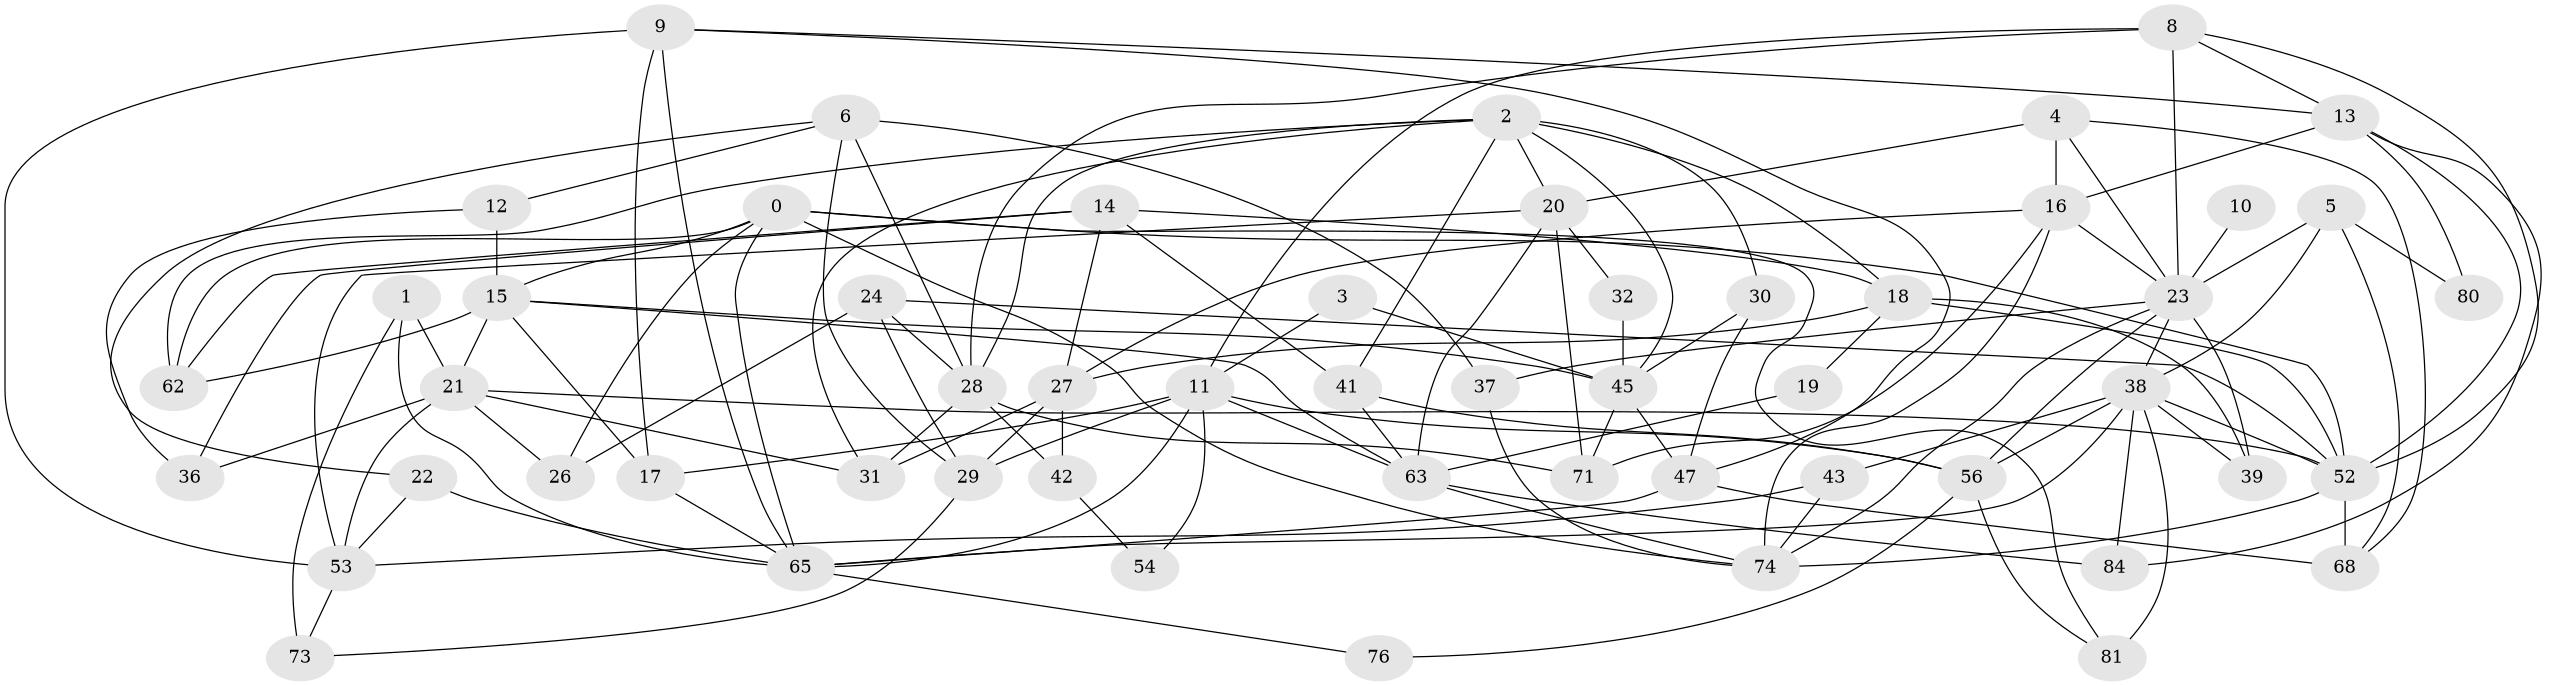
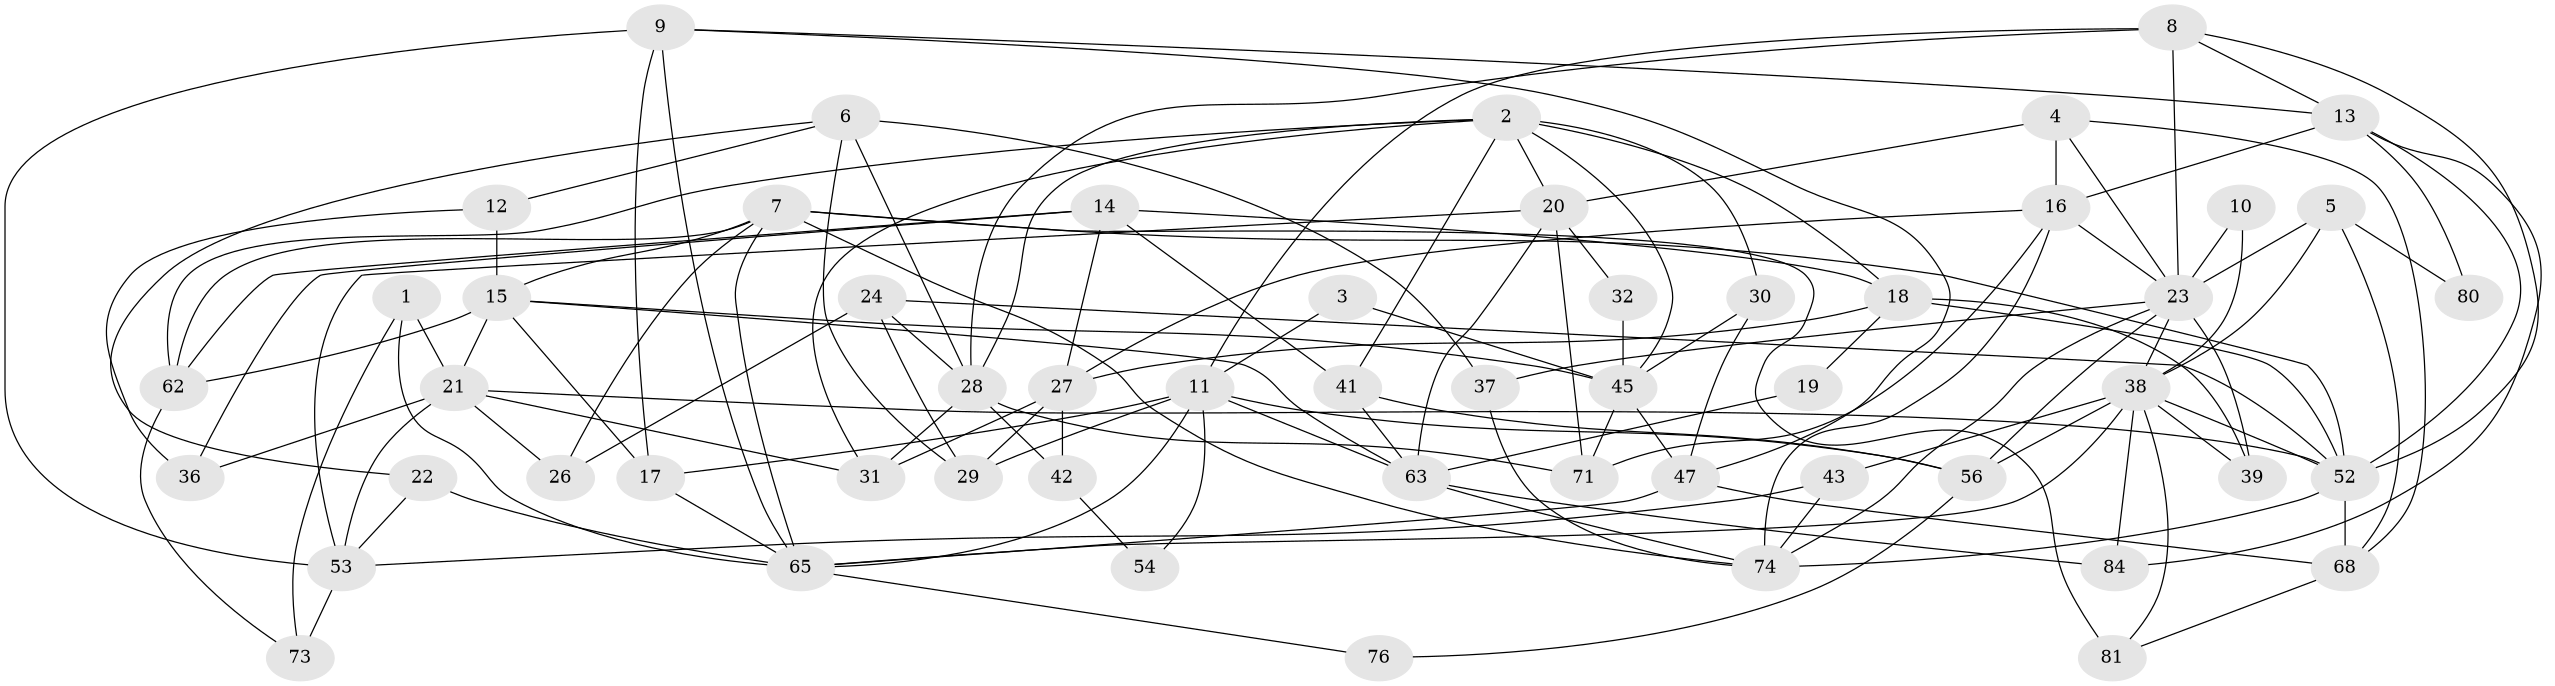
node "0": label "0" -> "7"
edge "10" -- "38": added
edge "56" -- "81": now "68" -- "81"
edge "29" -- "73": now "62" -- "73"
